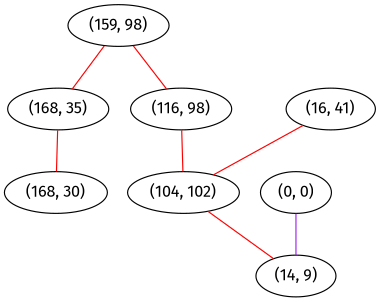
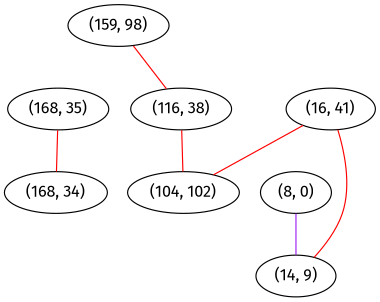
edge "(159, 98)" -- "(168, 35)": removed
node "(116, 98)": label "(116, 98)" -> "(116, 38)"
node "(168, 30)": label "(168, 30)" -> "(168, 34)"
node "(0, 0)": label "(0, 0)" -> "(8, 0)"
edge "(104, 102)" -- "(14, 9)": now "(16, 41)" -- "(14, 9)"
